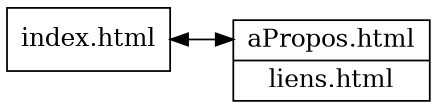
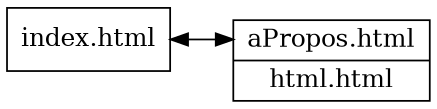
node "aPropos.html": text "liens.html" -> "html.html"
